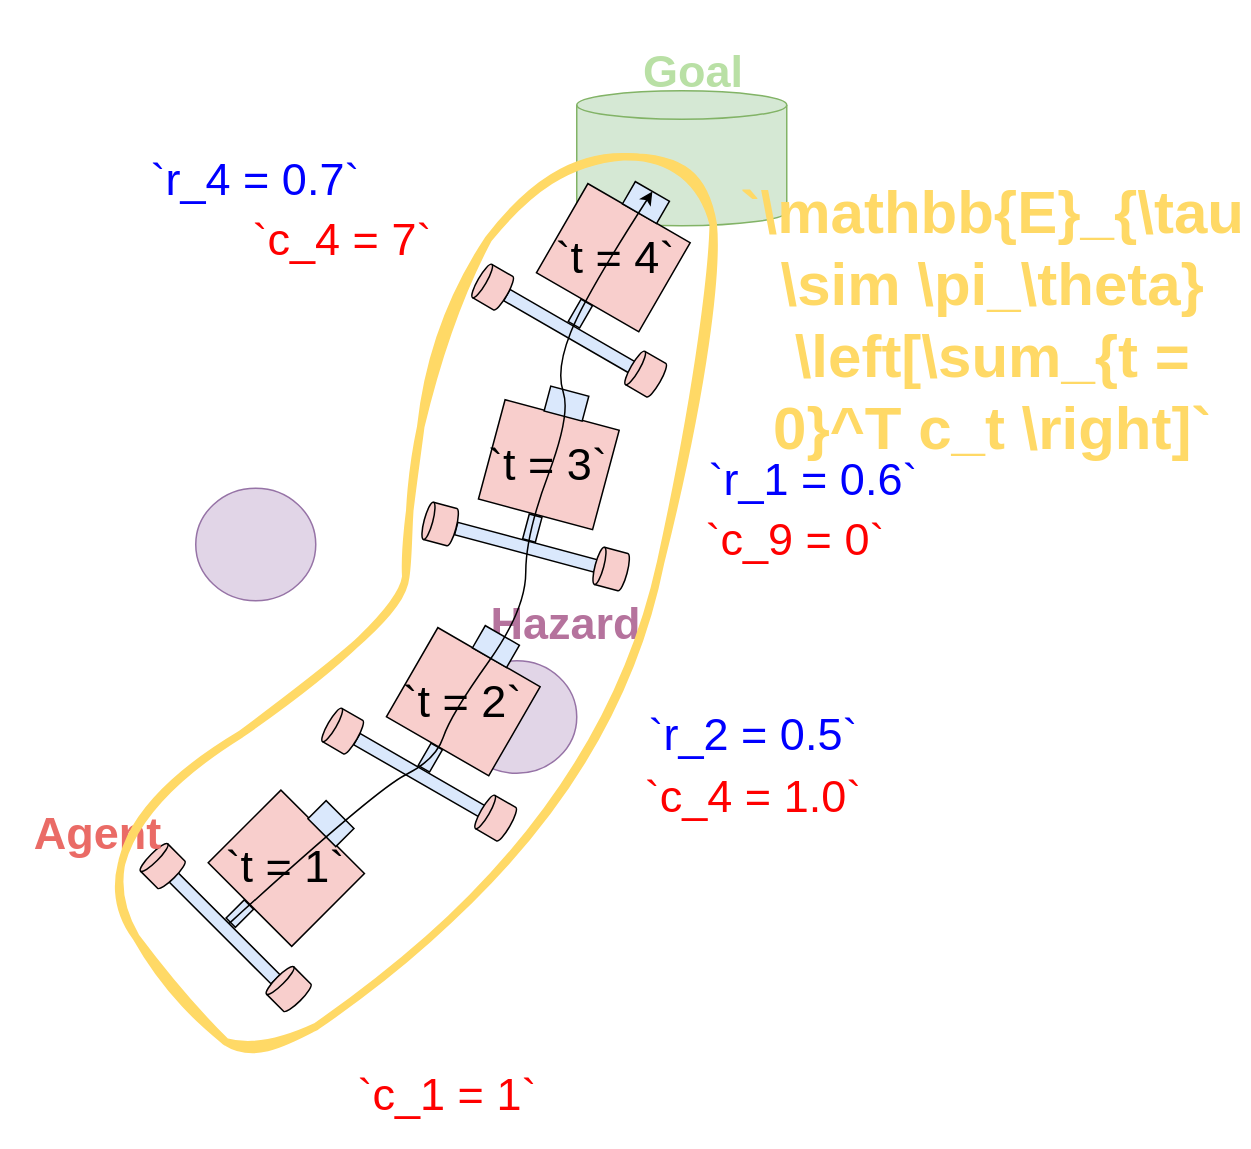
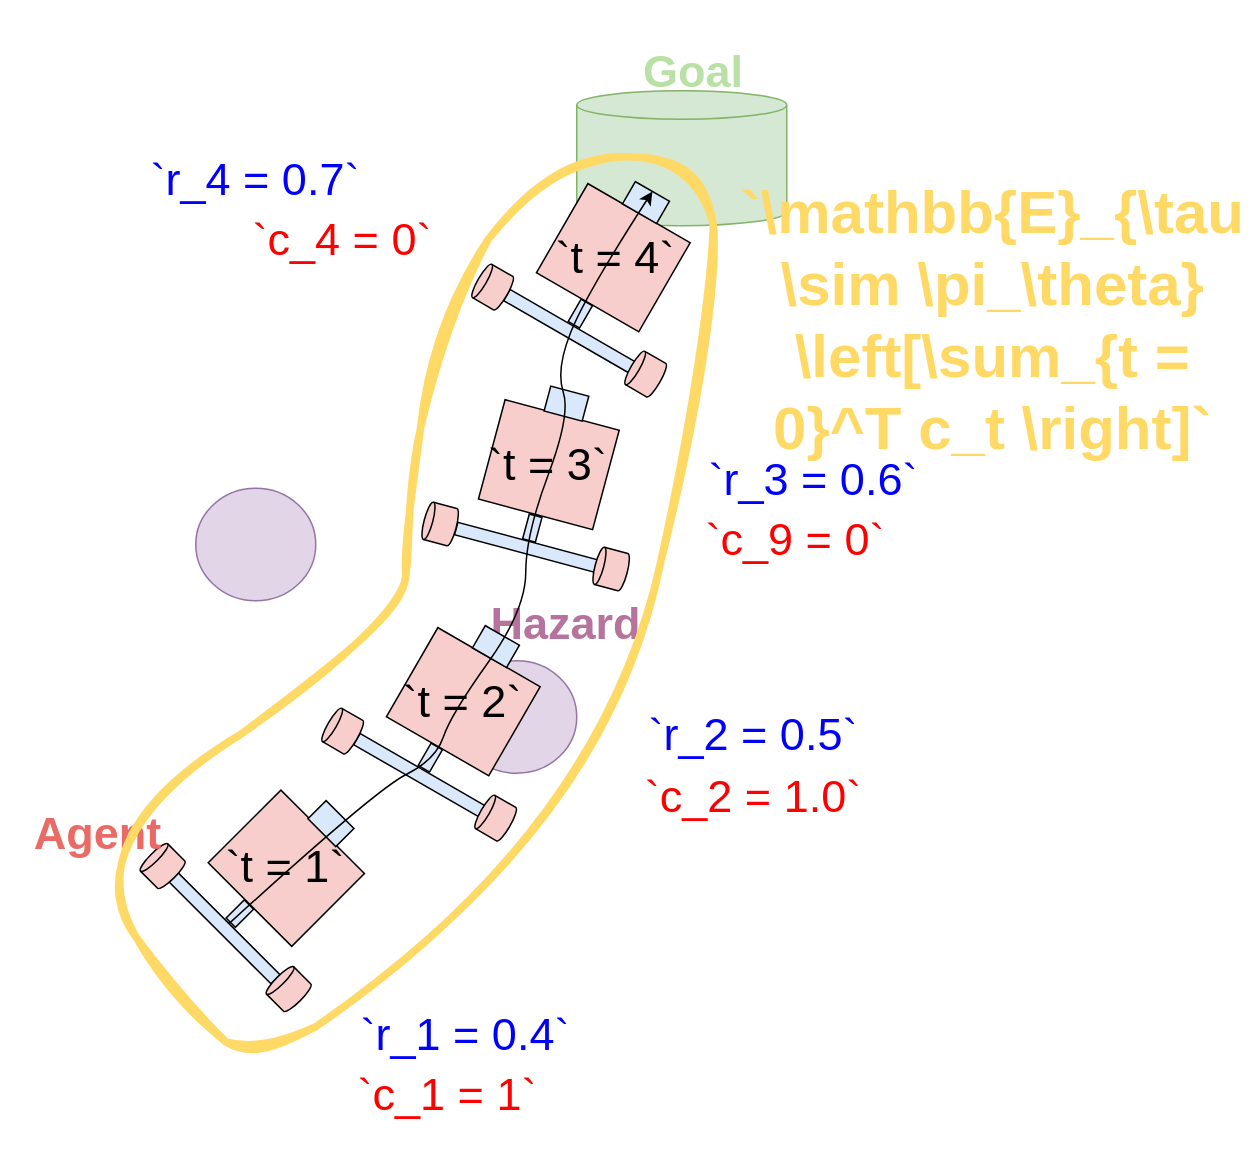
node "`c_4 = 7`": label "`c_4 = 7`" -> "`c_4 = 0`"
node "`r_1 = 0.6`": label "`r_1 = 0.6`" -> "`r_3 = 0.6`"
node "`c_4 = 1.0`": label "`c_4 = 1.0`" -> "`c_2 = 1.0`"
node "`r_1 = 0.4`": added
